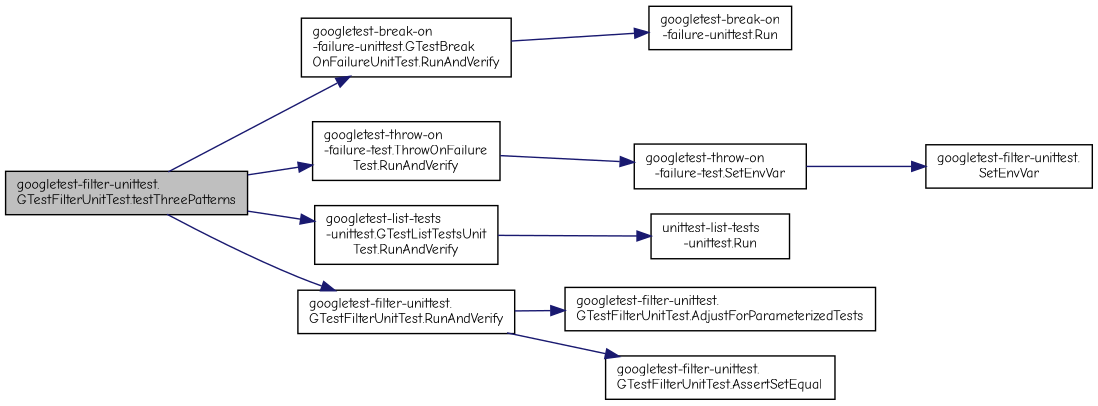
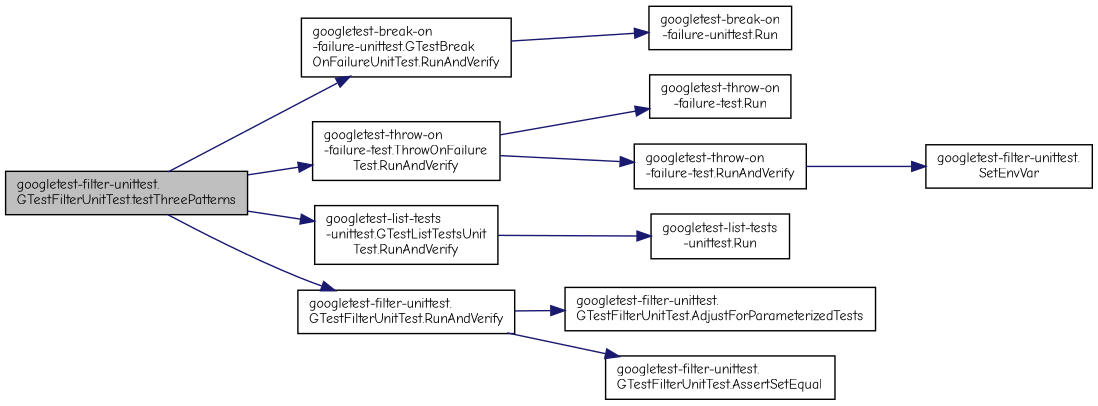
node "googletest-throw-on -failure-test.Run": added
node "googletest-throw-on -failure-test.SetEnvVar": label "googletest-throw-on -failure-test.SetEnvVar" -> "googletest-throw-on -failure-test.RunAndVerify"
node "unittest-list-tests -unittest.Run": label "unittest-list-tests -unittest.Run" -> "googletest-list-tests -unittest.Run"
